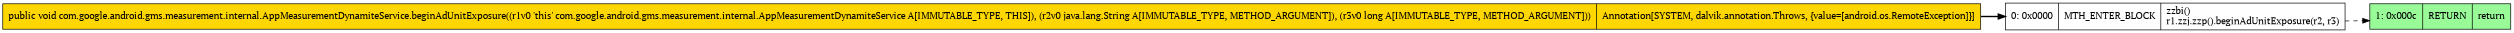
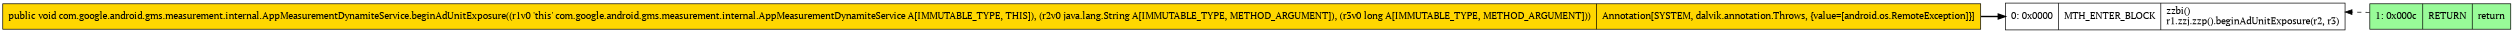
edge "0: 0x0000" -> "1: 0x000c": reversed
